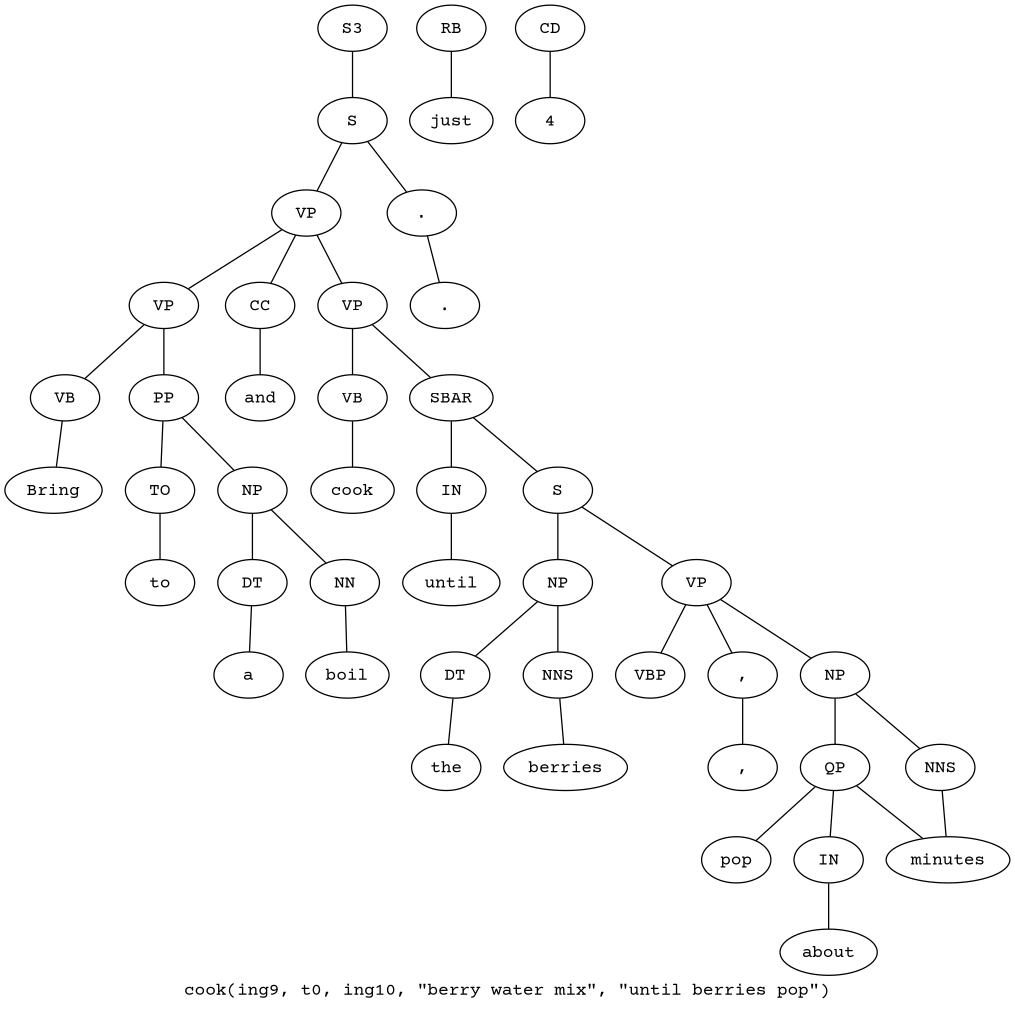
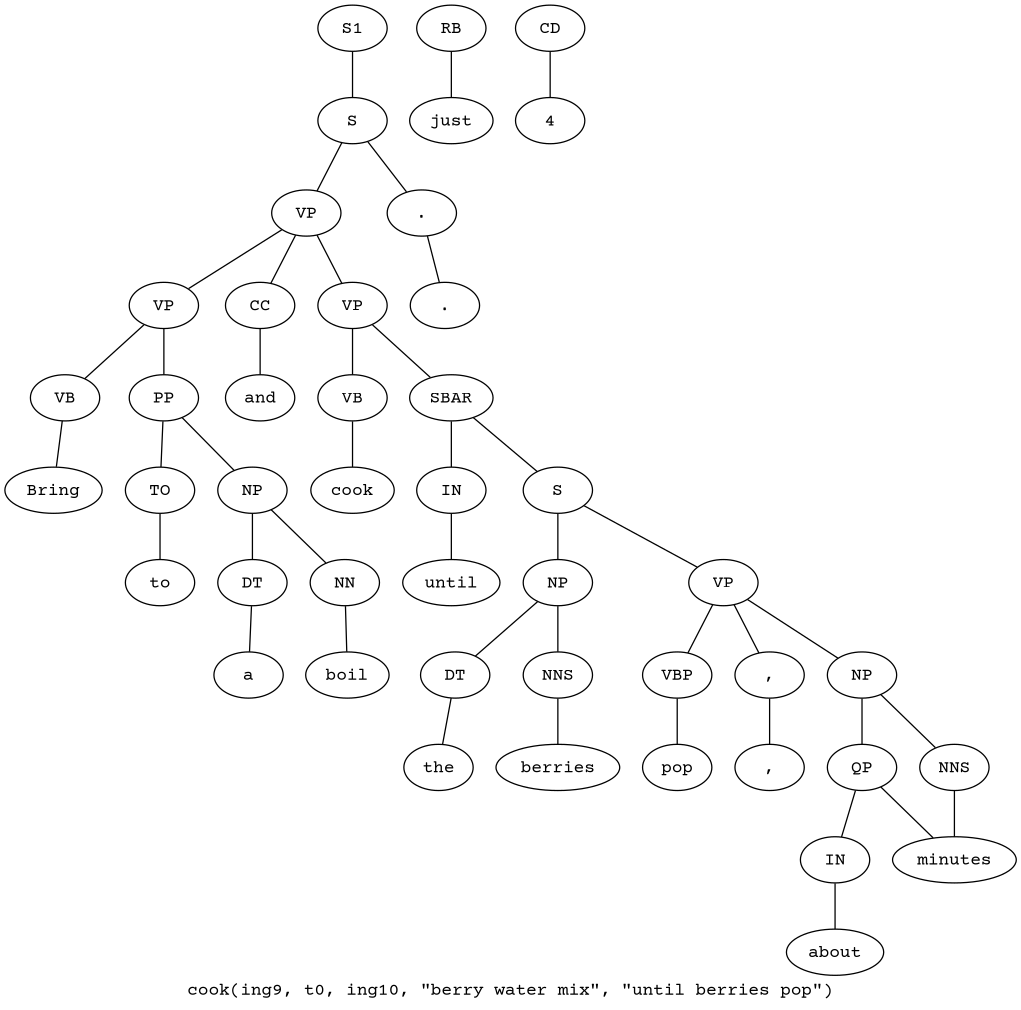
node "S3": label "S3" -> "S1"
edge "QP" -- "pop": now "VBP" -- "pop"
